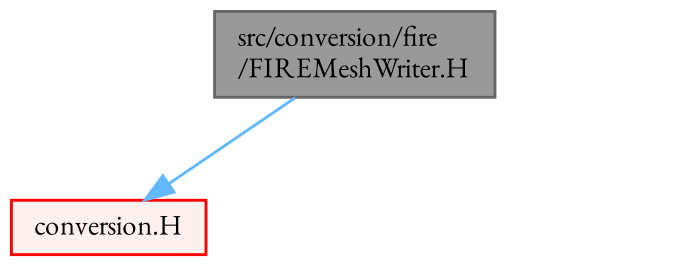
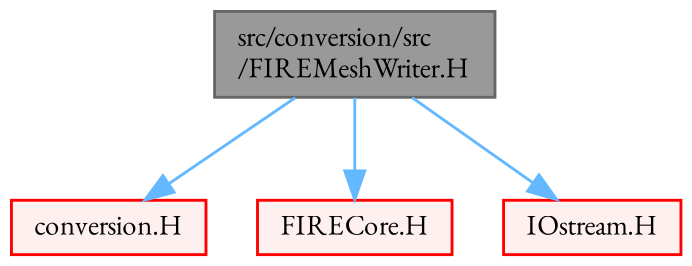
node "src/conversion/fire /FIREMeshWriter.H": label "src/conversion/fire /FIREMeshWriter.H" -> "src/conversion/src /FIREMeshWriter.H"
node "FIRECore.H": added
node "IOstream.H": added
